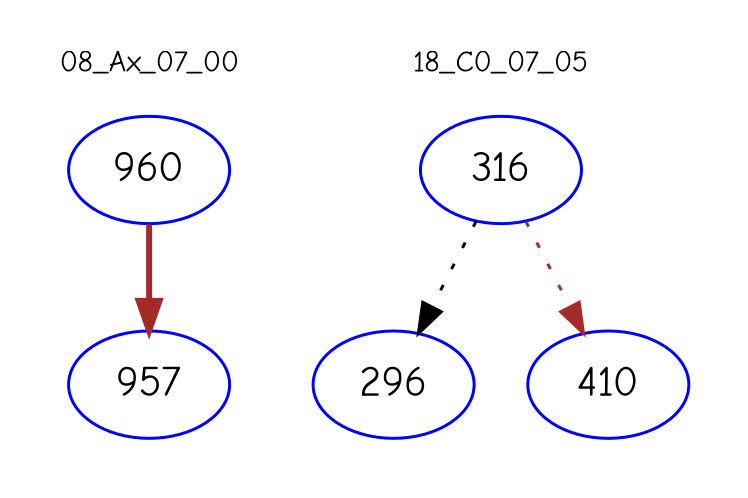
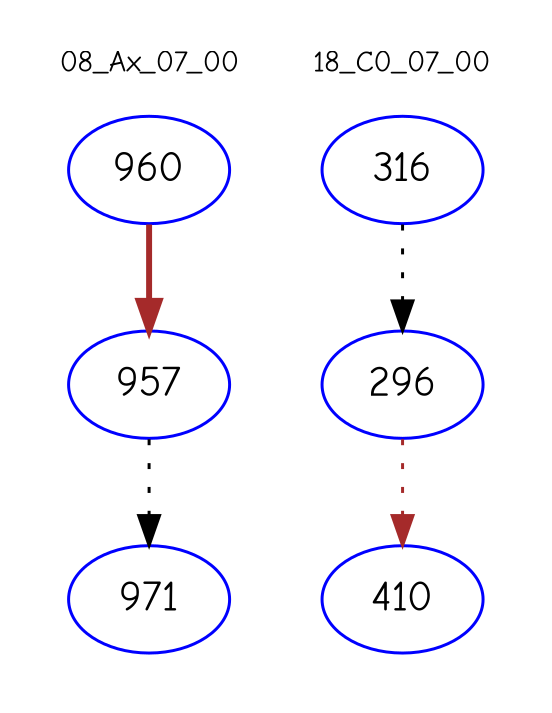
cluster "18_C0_07_05": label "18_C0_07_05" -> "18_C0_07_00"
edge "316" -> "410": now "296" -> "410"
node "971": added
